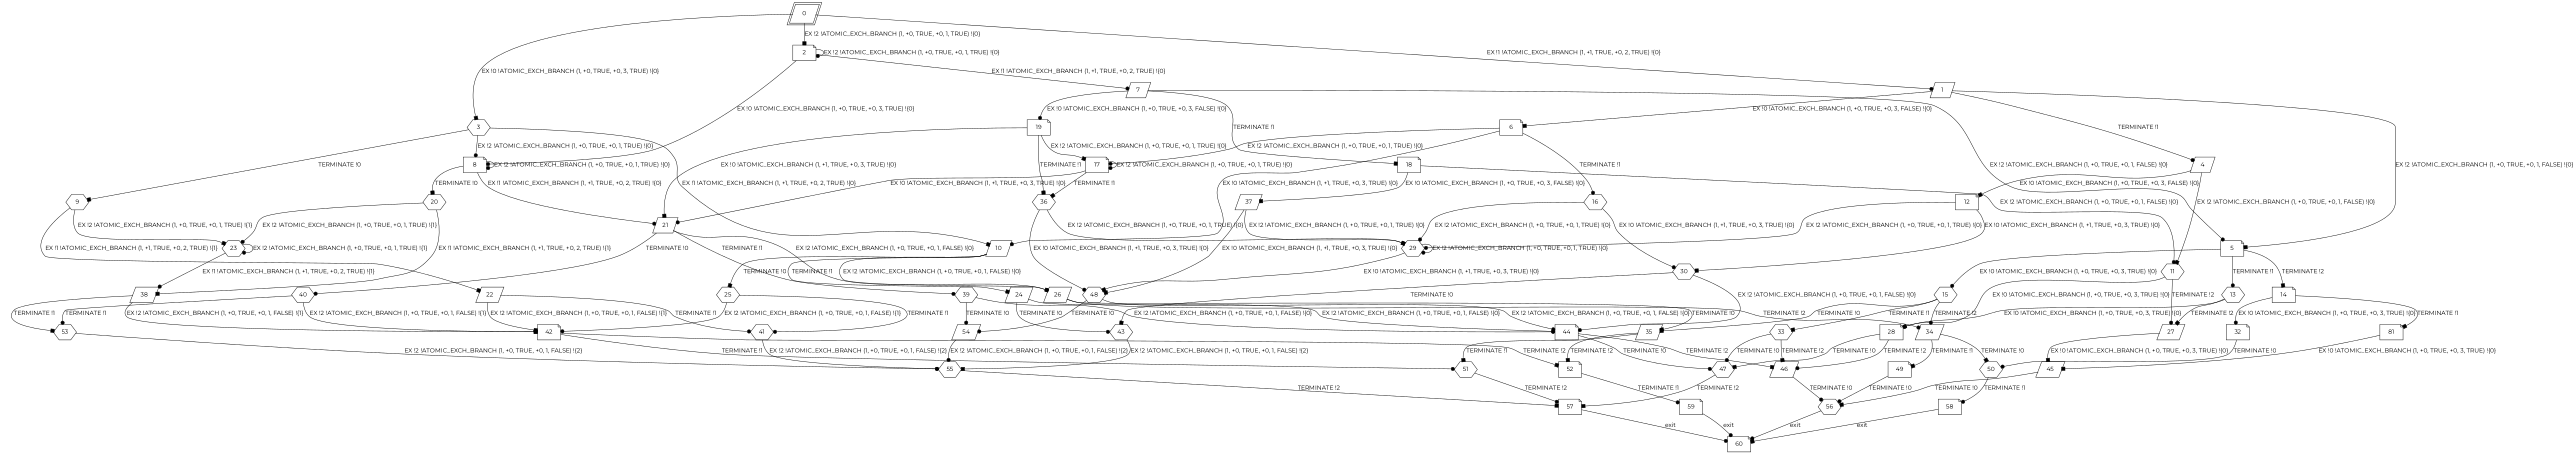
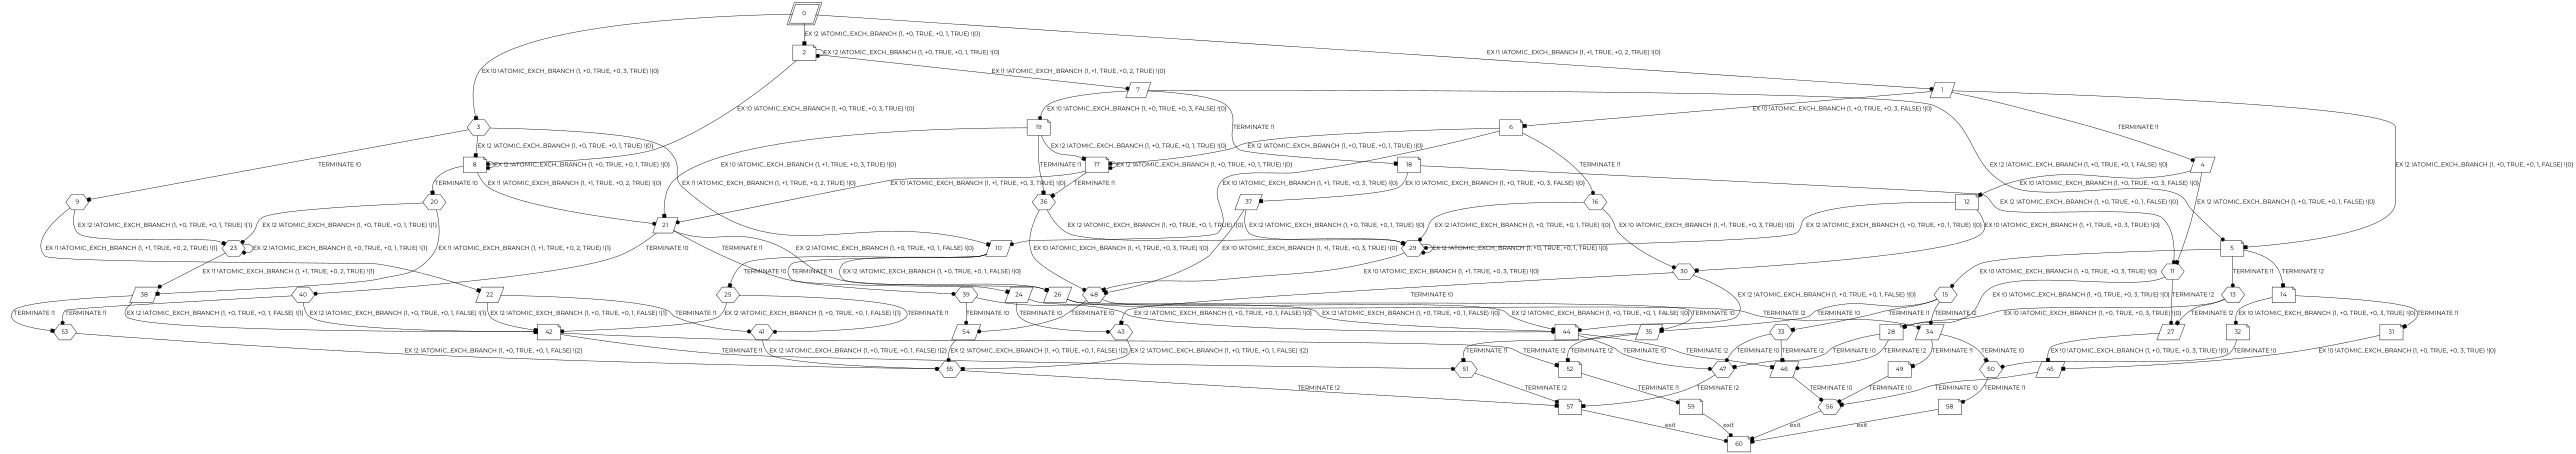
edge "3" -> "8": arrowhead dot -> box
node "81": label "81" -> "31"
